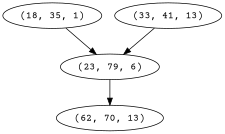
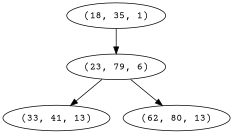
edge "(33, 41, 13)" -> "(23, 79, 6)": reversed
node "(62, 70, 13)": label "(62, 70, 13)" -> "(62, 80, 13)"
